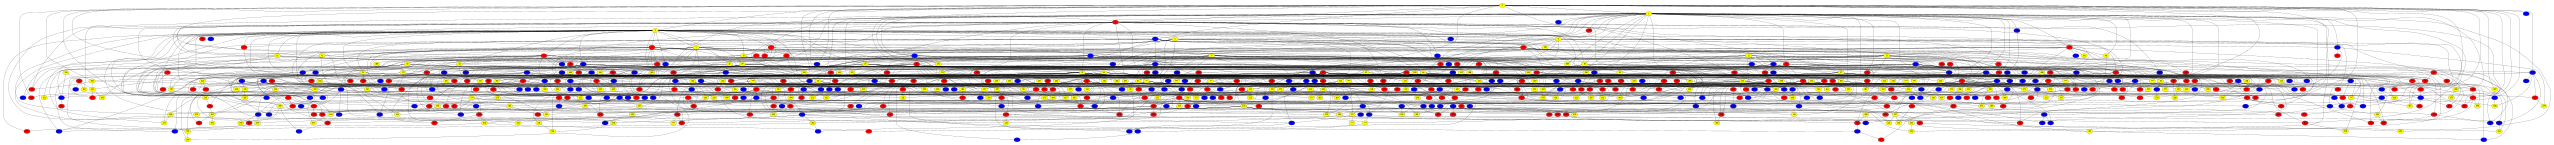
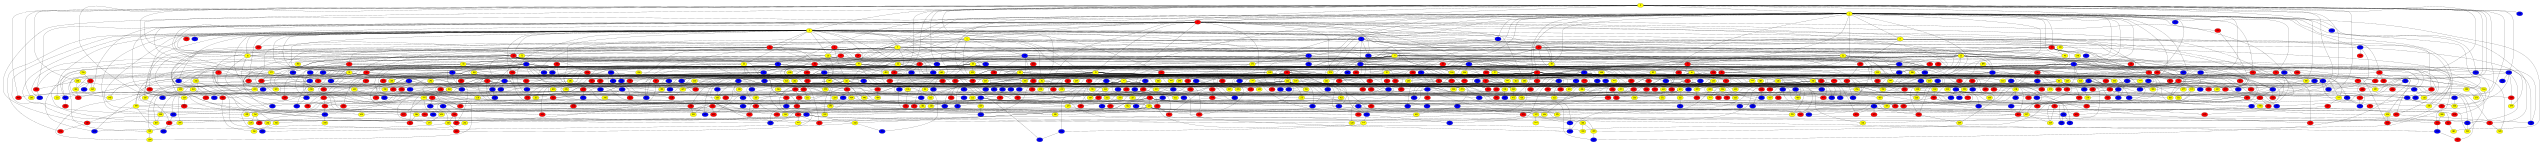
node "617": removed
